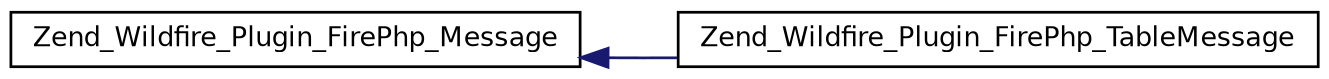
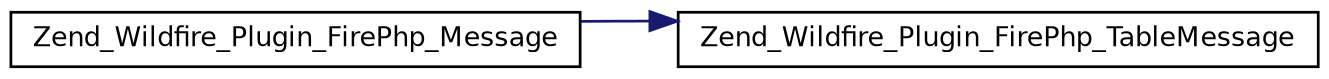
edge "Zend_Wildfire_Plugin_FirePhp_TableMessage" -> "Zend_Wildfire_Plugin_FirePhp_Message": reversed
